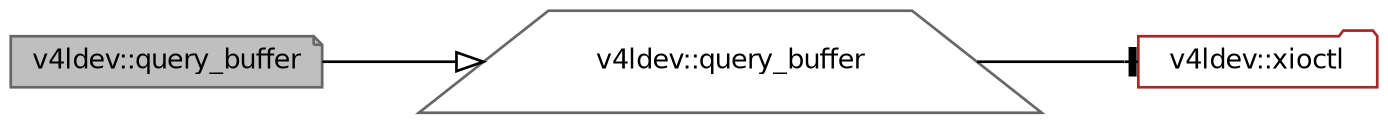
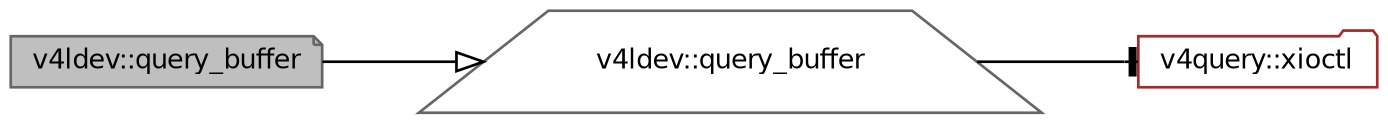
node "v4ldev::xioctl": label "v4ldev::xioctl" -> "v4query::xioctl"
